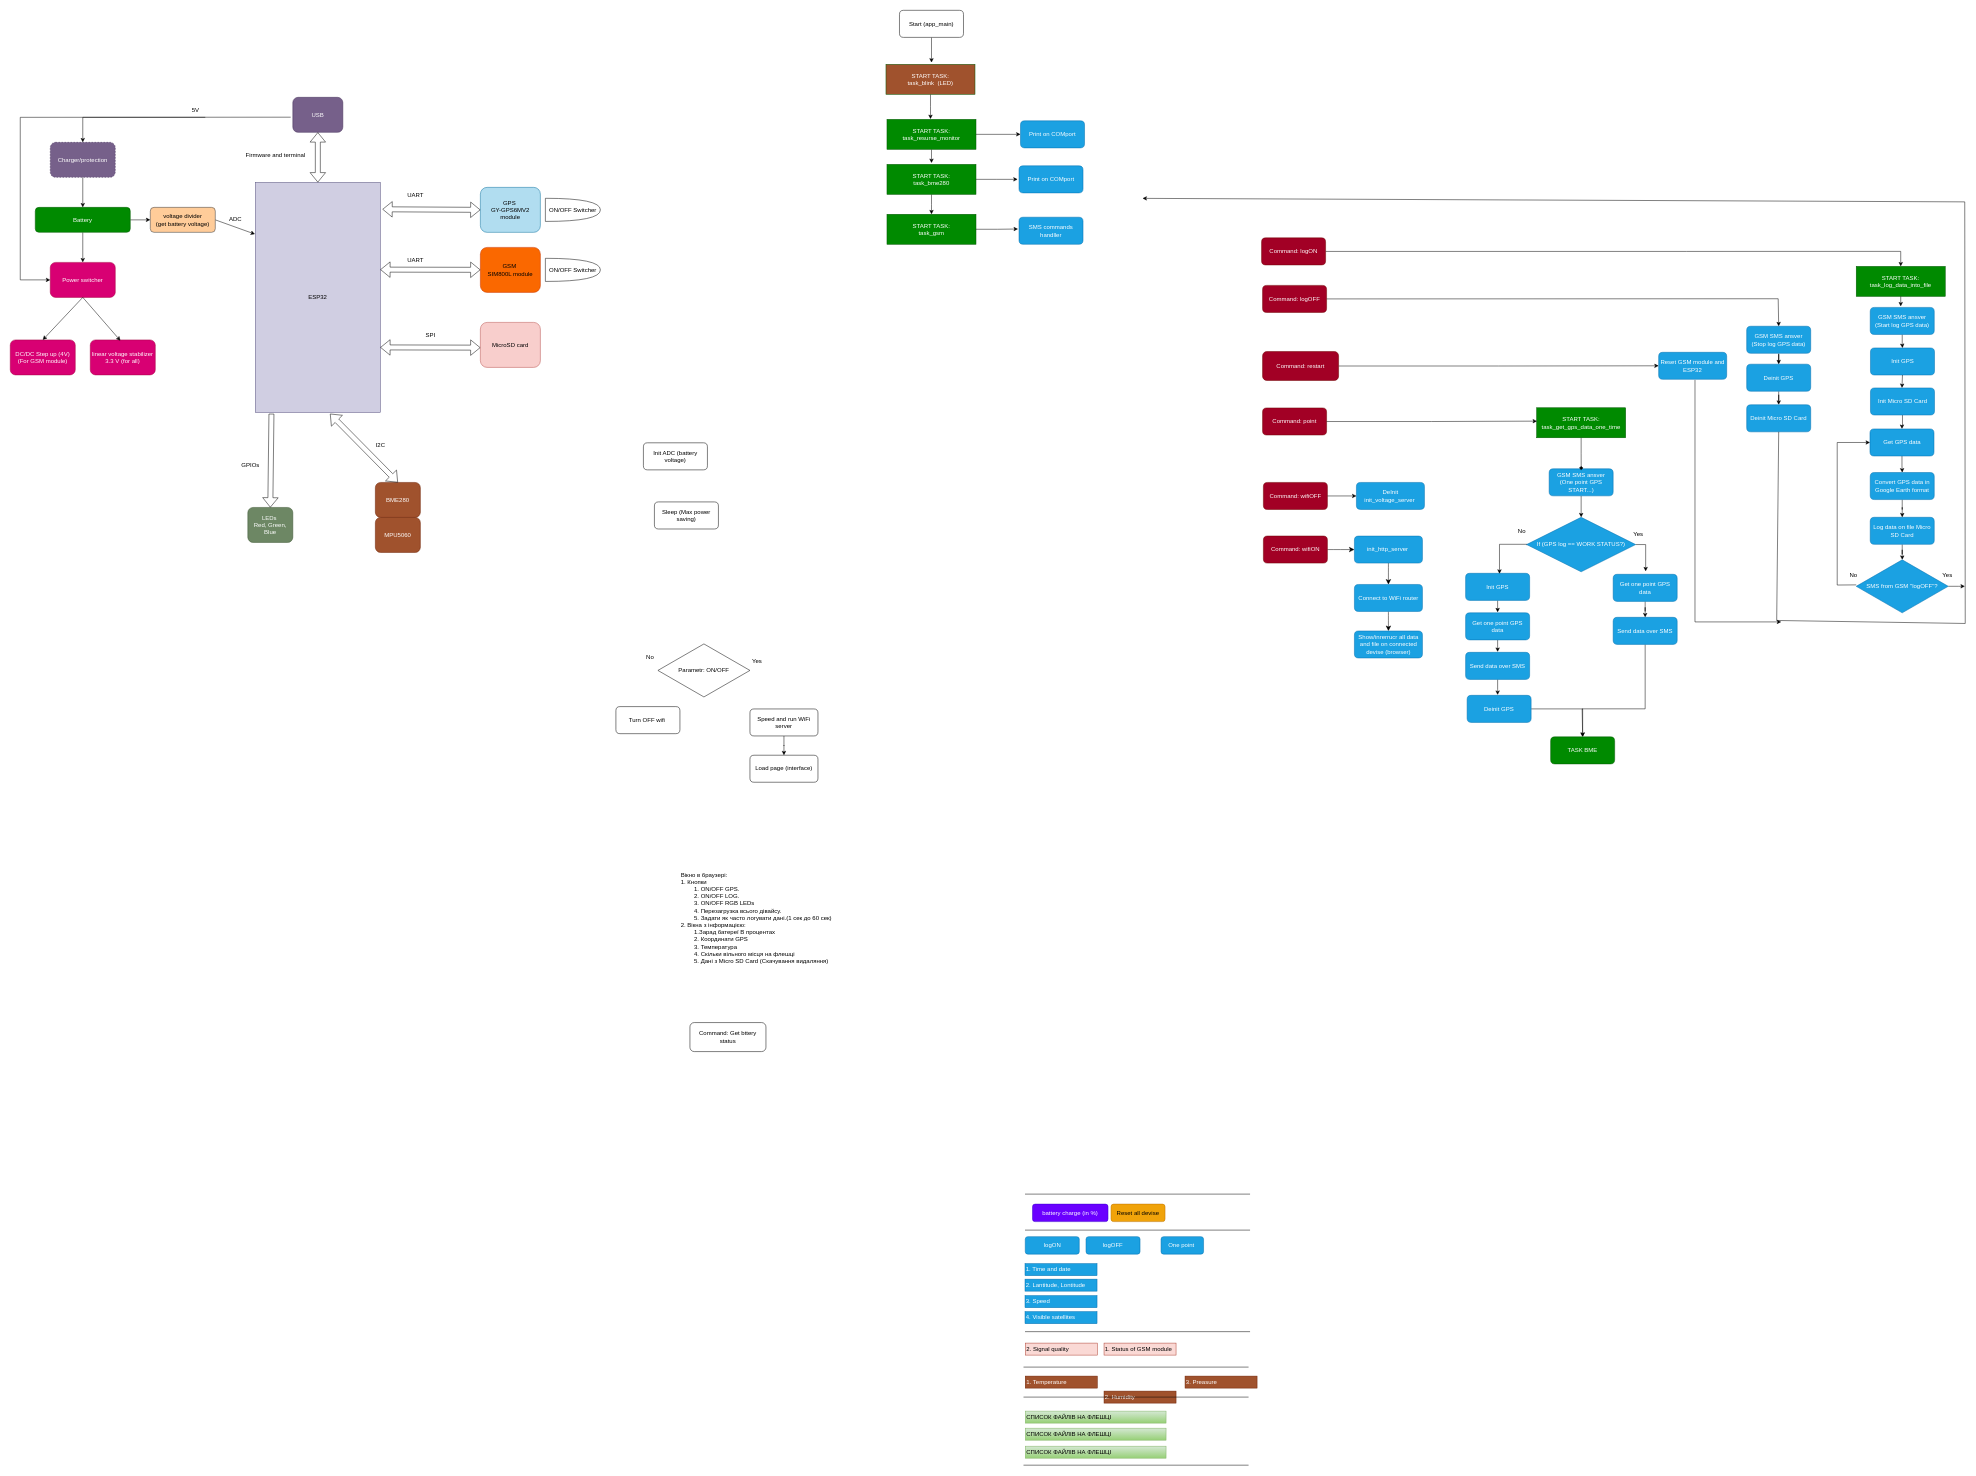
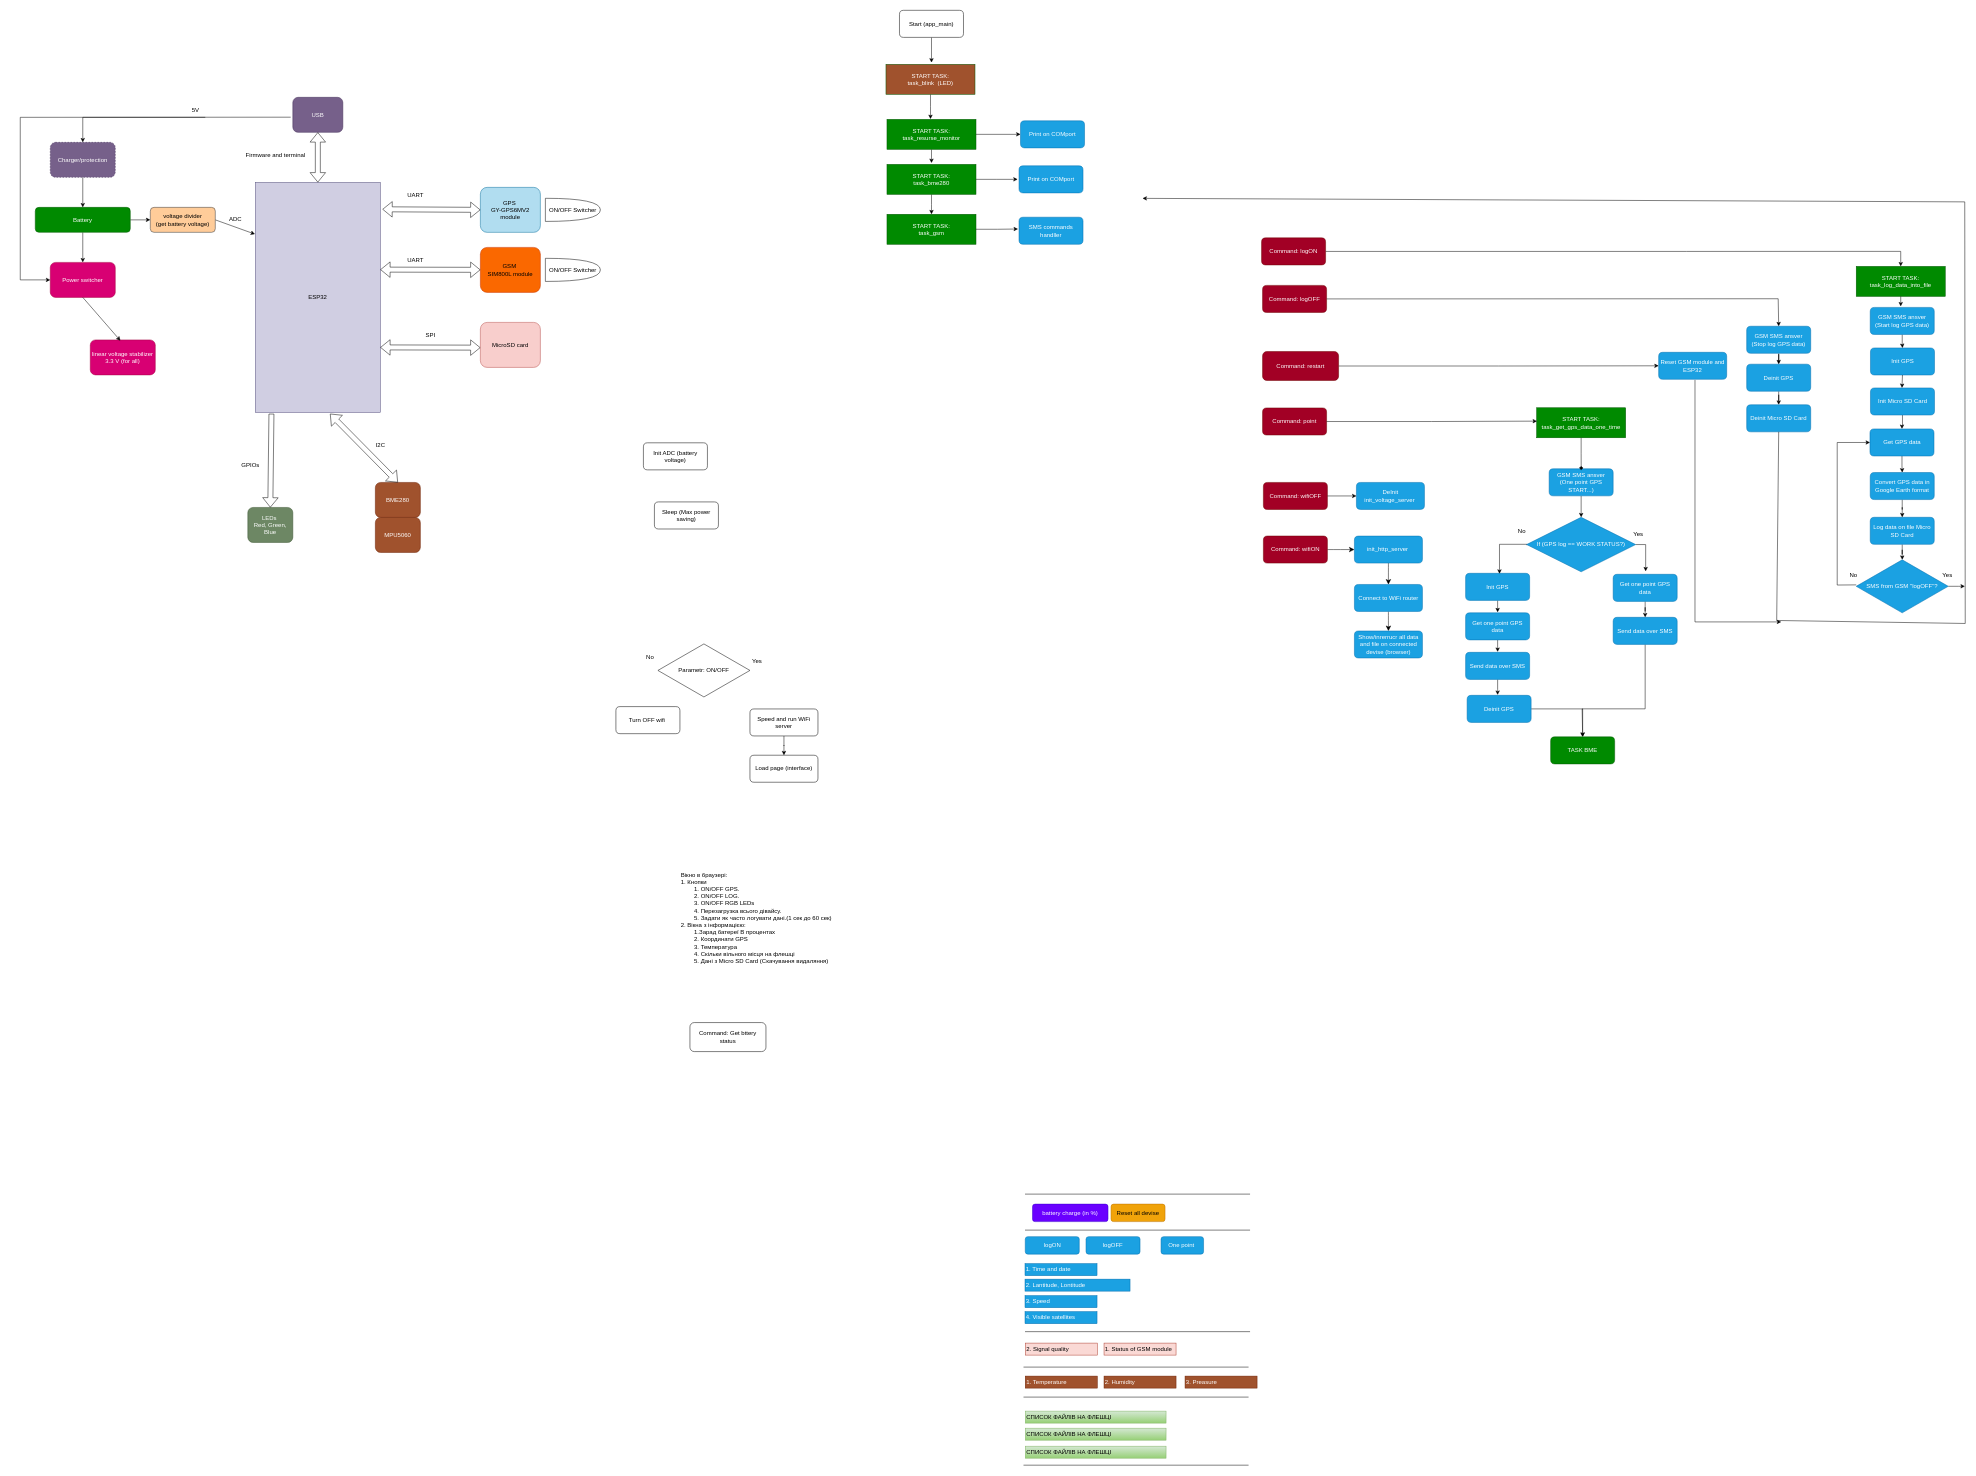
edge "Power switcher" -> "DC/DC Step up (4V) (For GSM module)": removed
node "DC/DC Step up (4V) (For GSM module)": removed
node "2. Lantitude, Lontitude": size 72x12 -> 105x12
node "2. Humidity": moved (1140, 1397) -> (1140, 1382)
